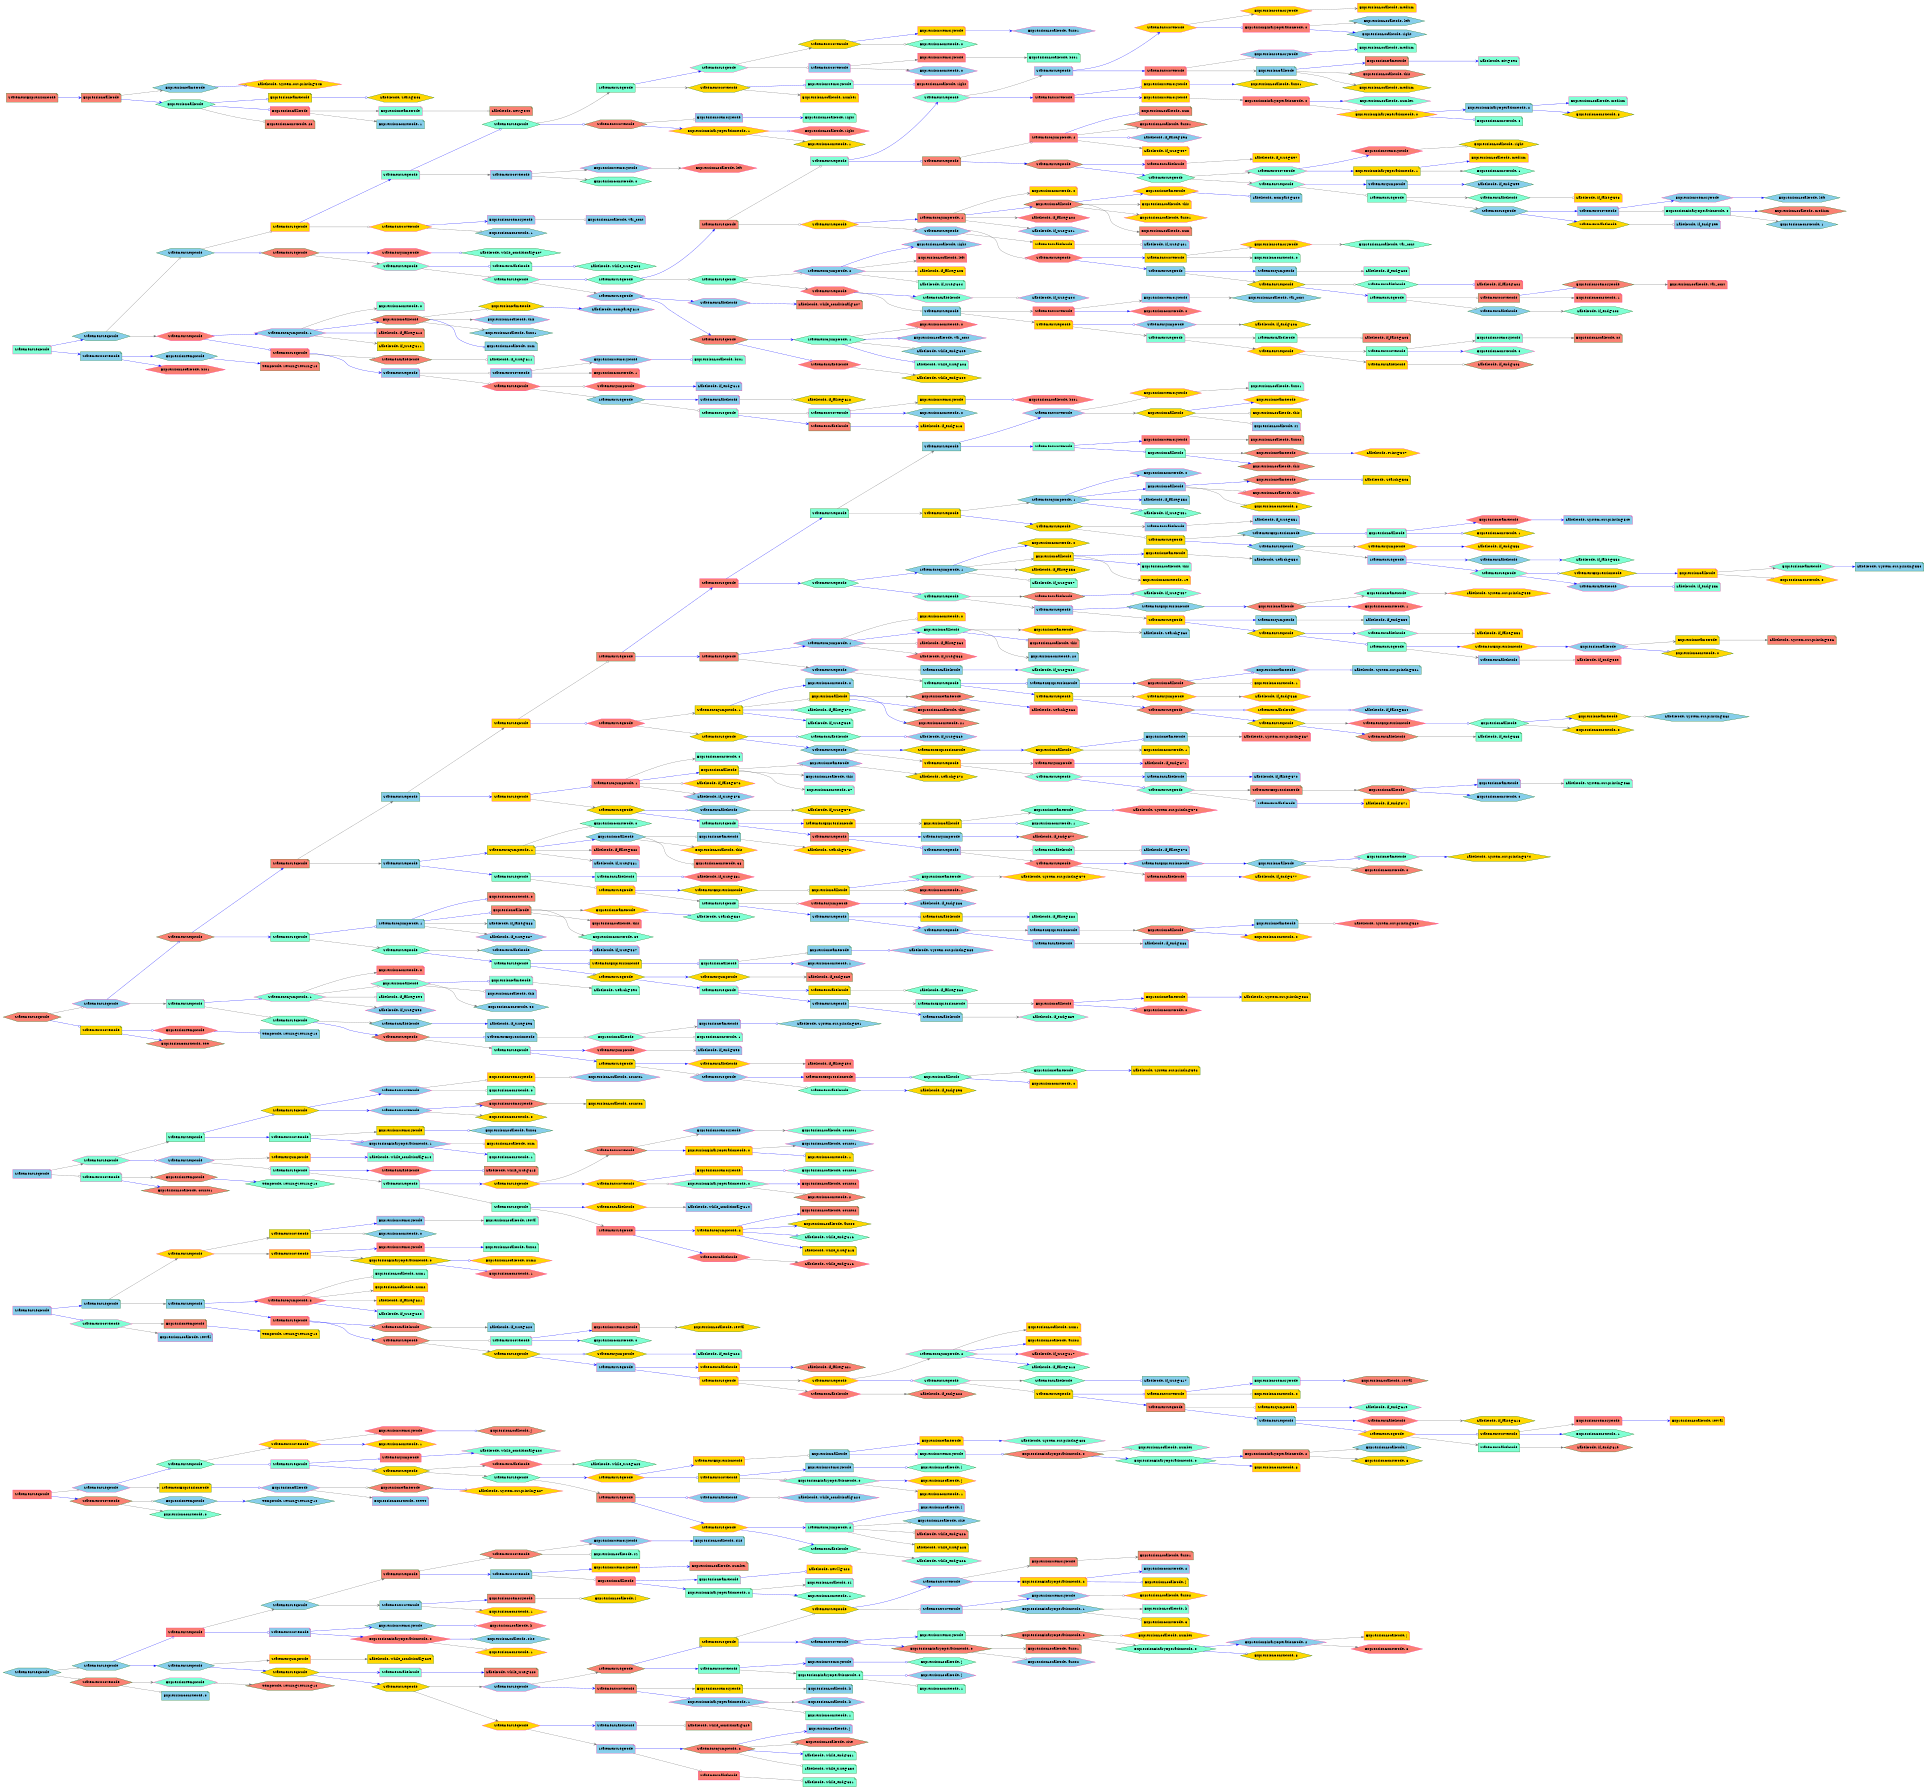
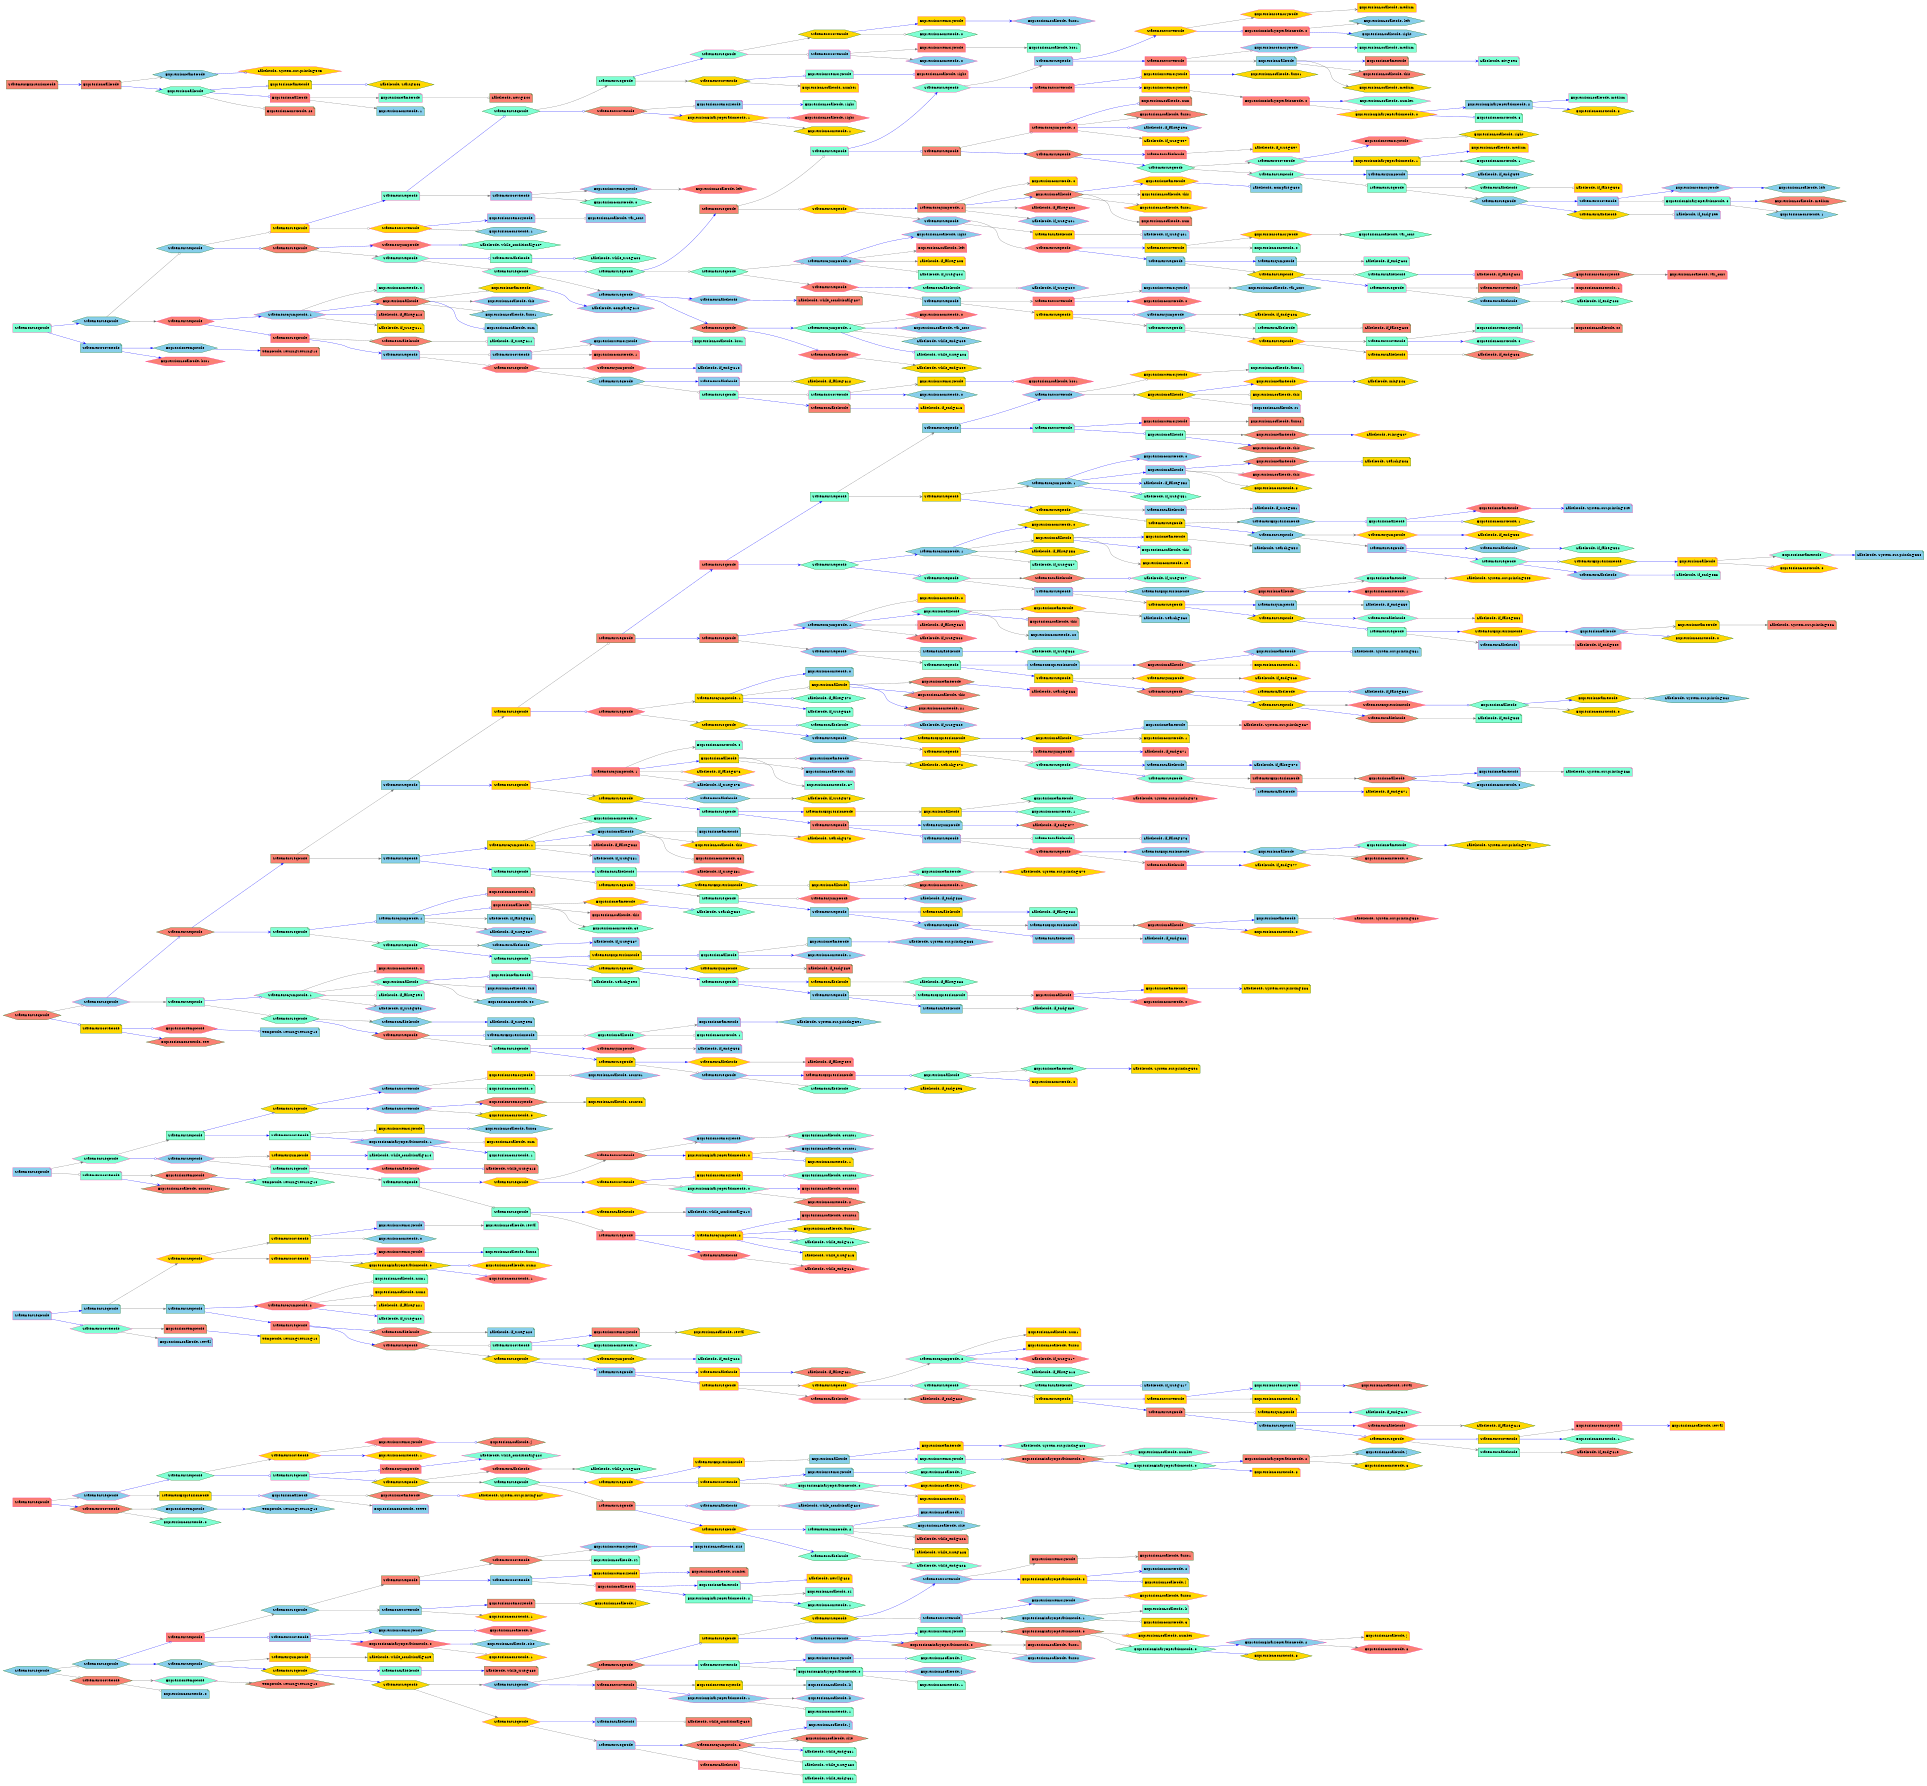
node "LabelNode: Init@546": added
